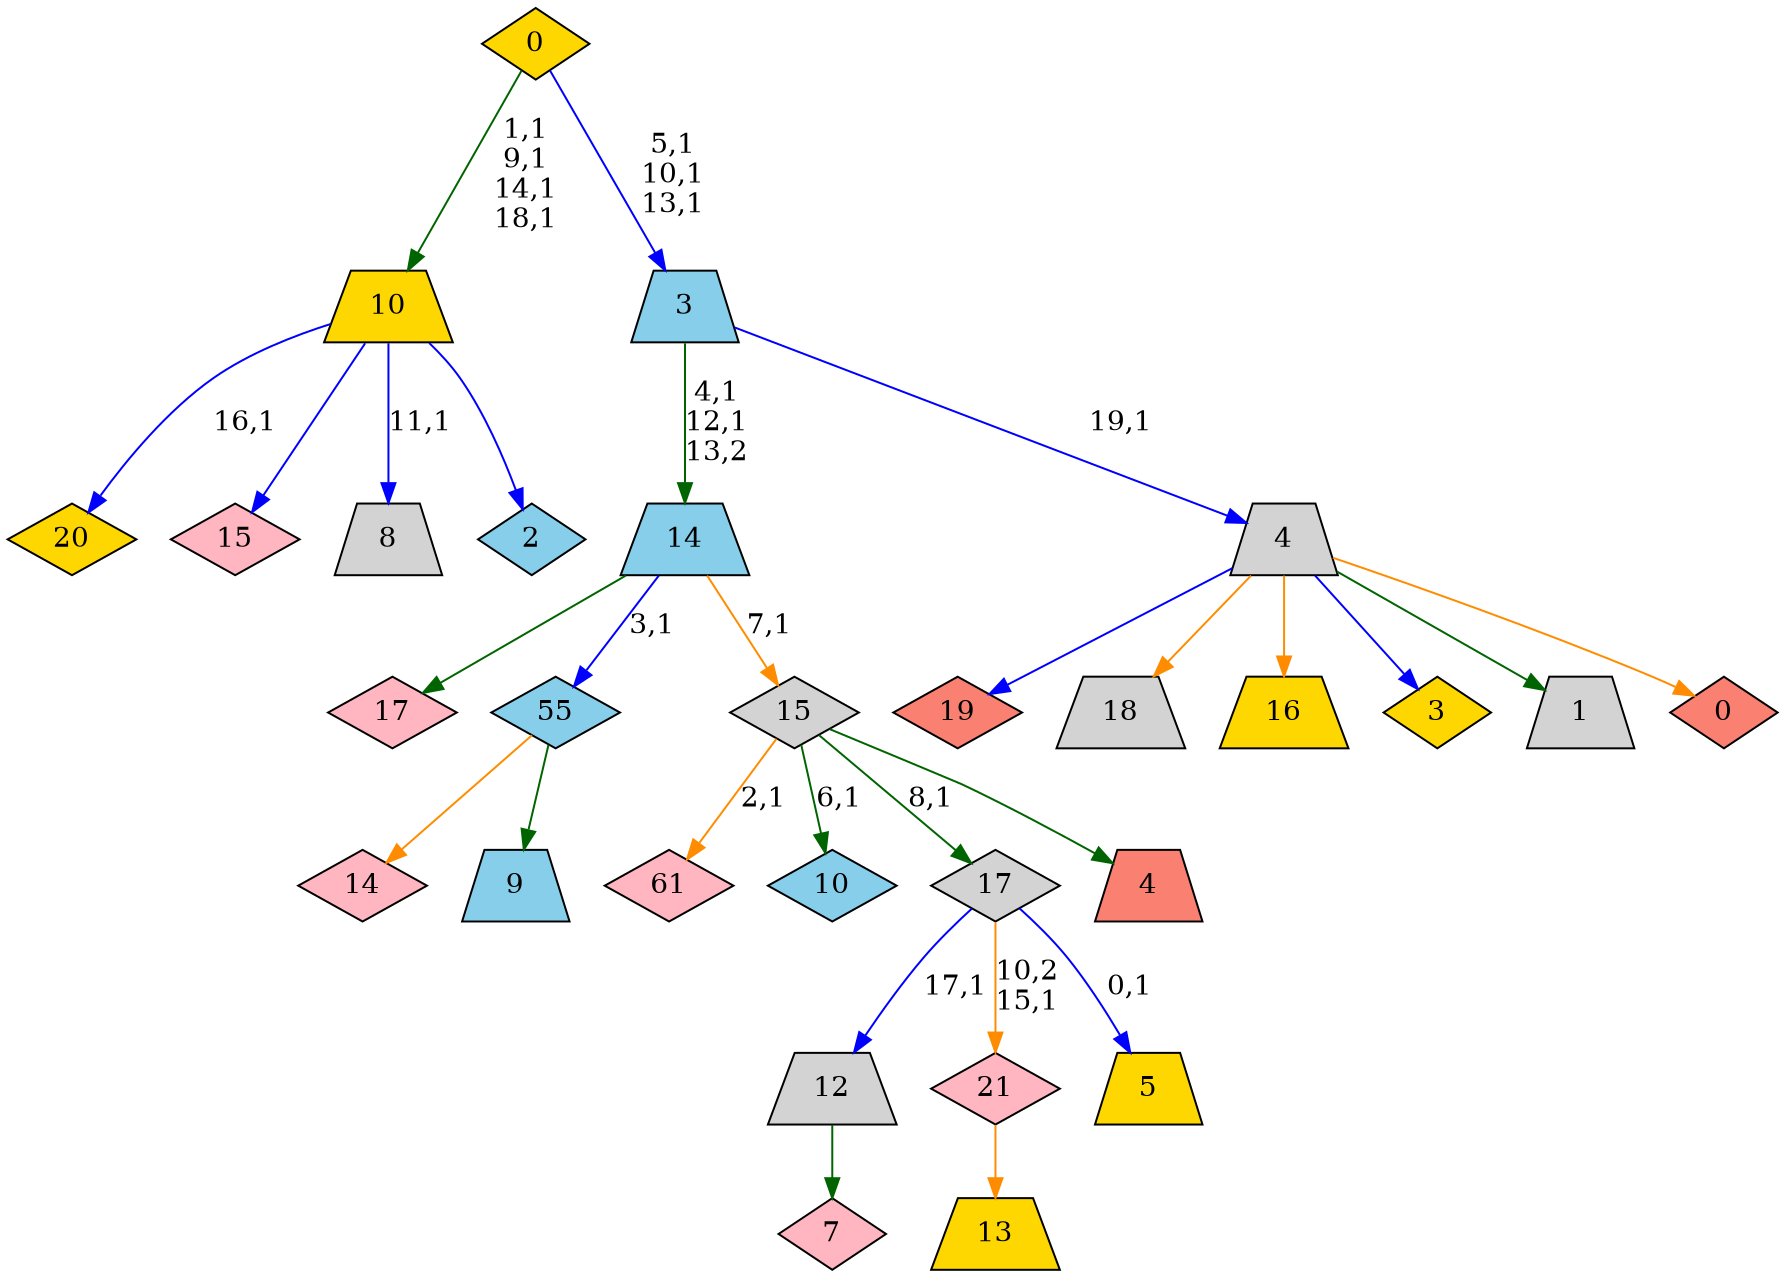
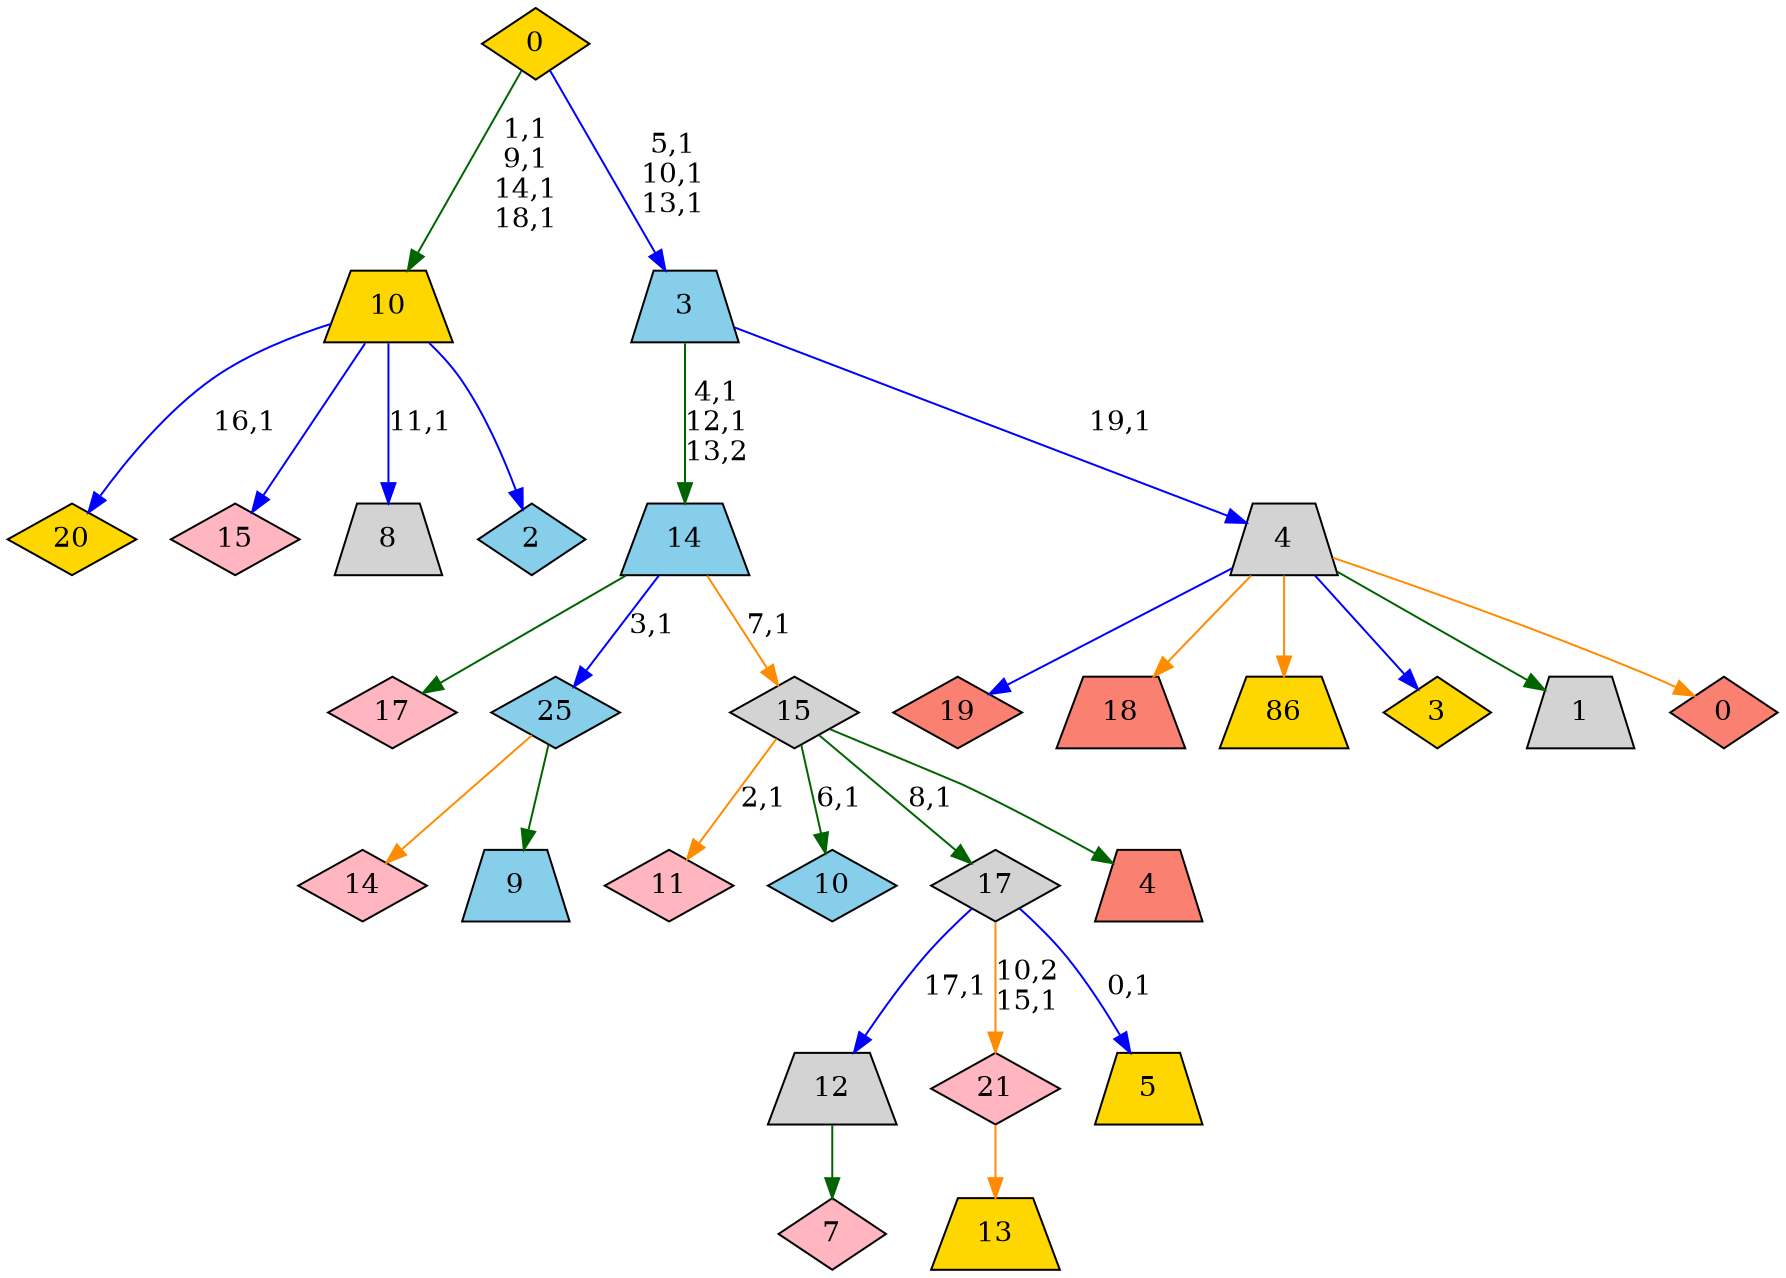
node "55": label "55" -> "25"
node "18": fillcolor lightgrey -> salmon
node "16": label "16" -> "86"
node "61": label "61" -> "11"
